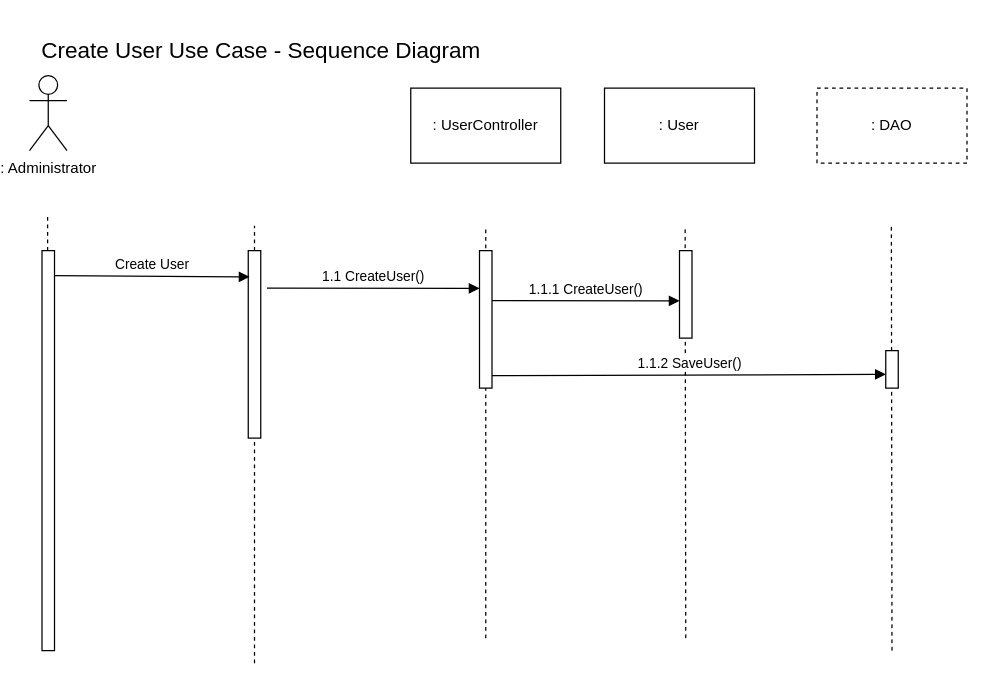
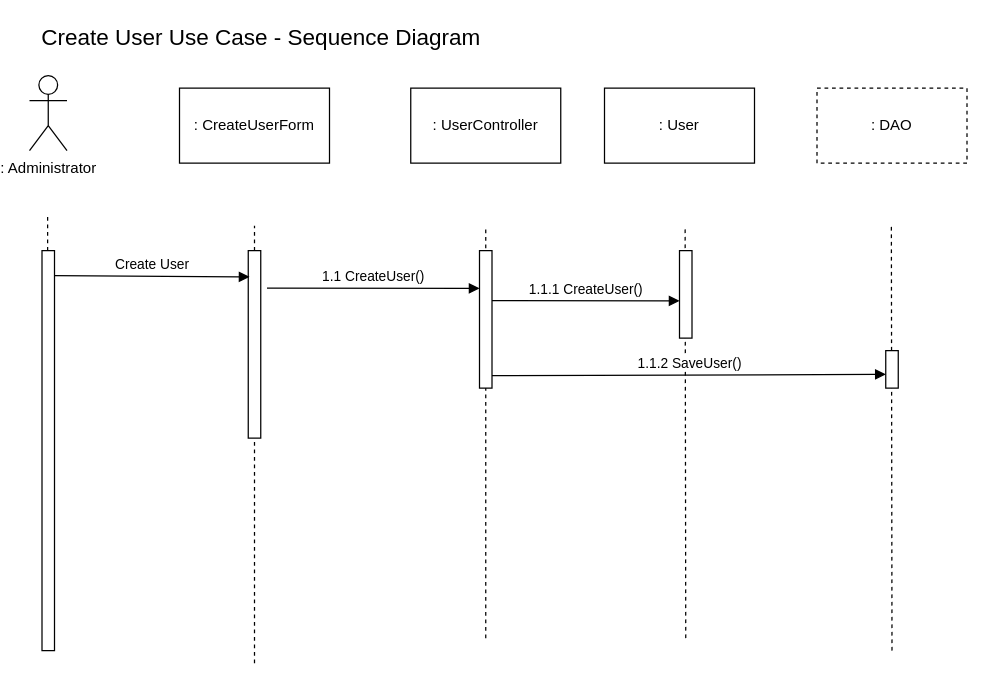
node "Create User Use Case - Sequence Diagram": moved (261, 51) -> (261, 38)
node ": CreateUserForm": added
